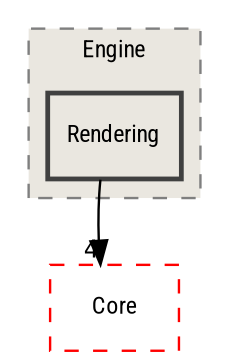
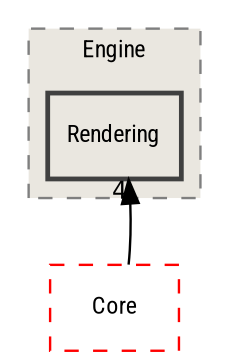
edge "Rendering" -> "Core": reversed
